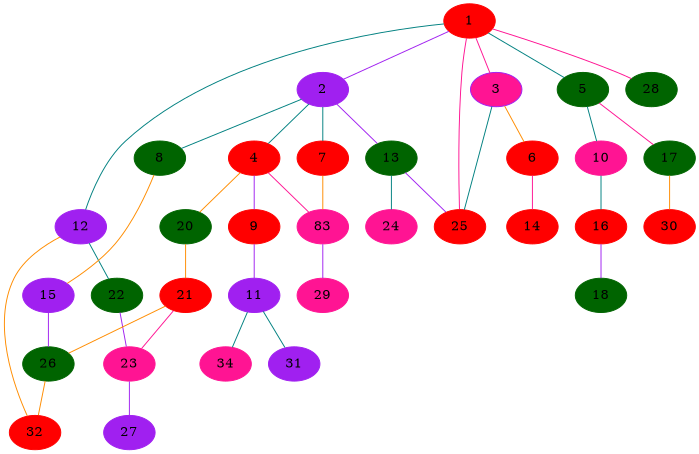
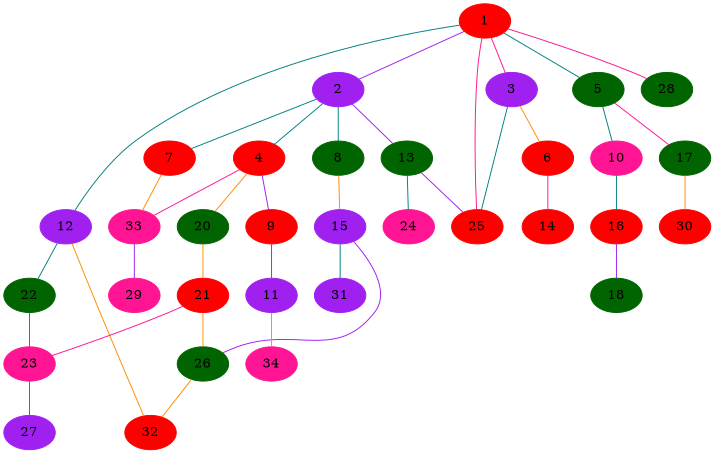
node "3": fillcolor deeppink -> purple
node "83": label "83" -> "33"
edge "11" -- "31": now "15" -- "31"
edge "11" -- "34": color teal -> darkorange
